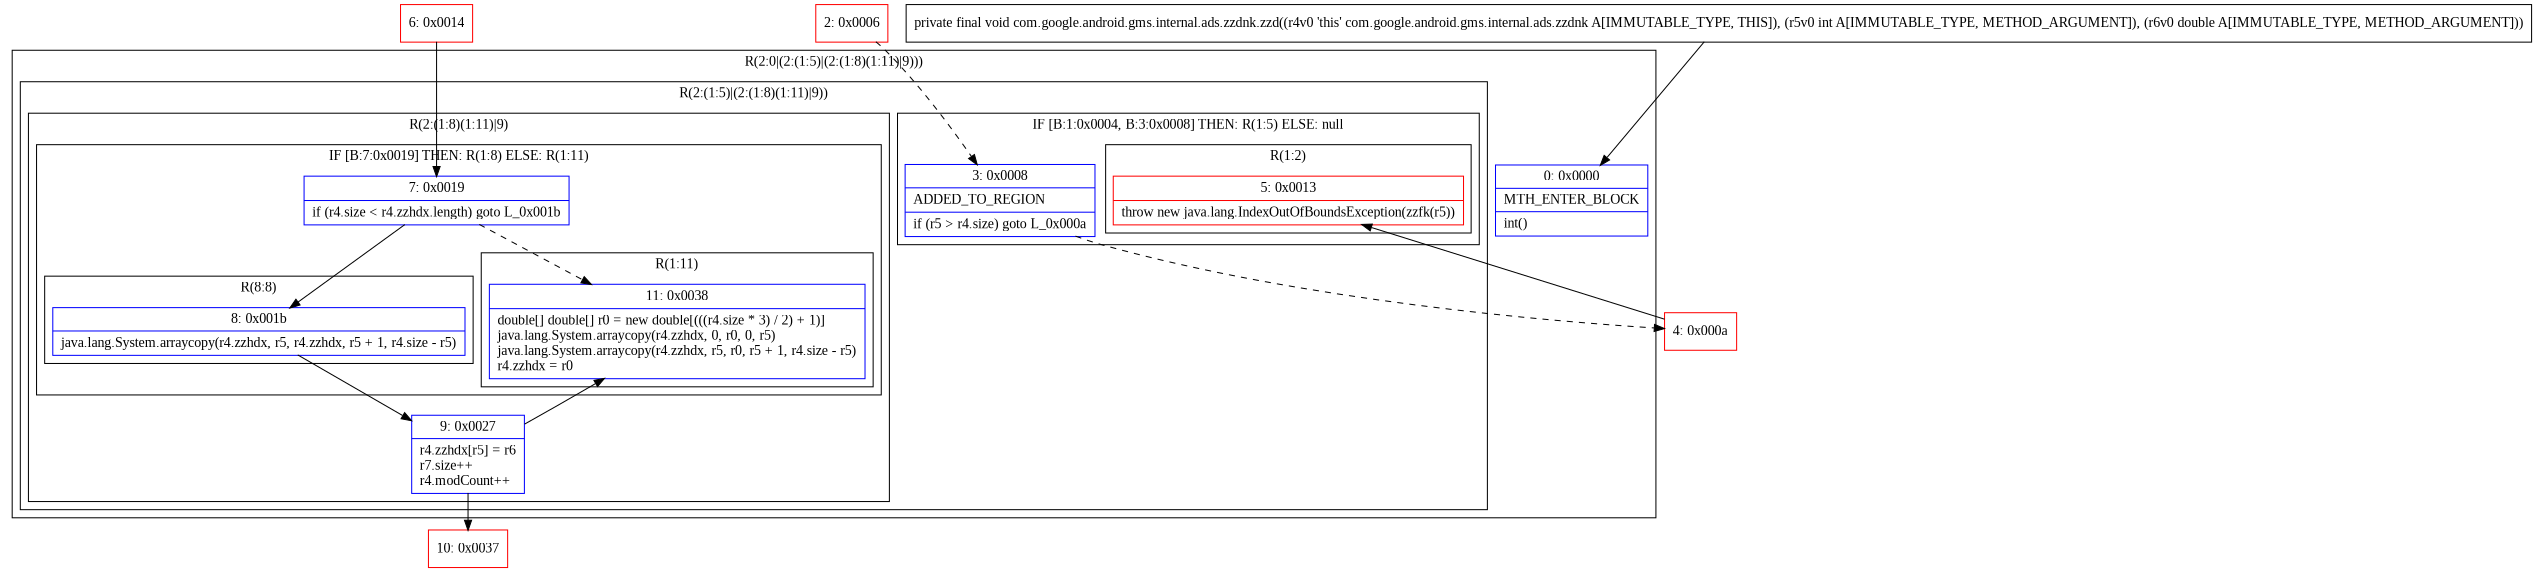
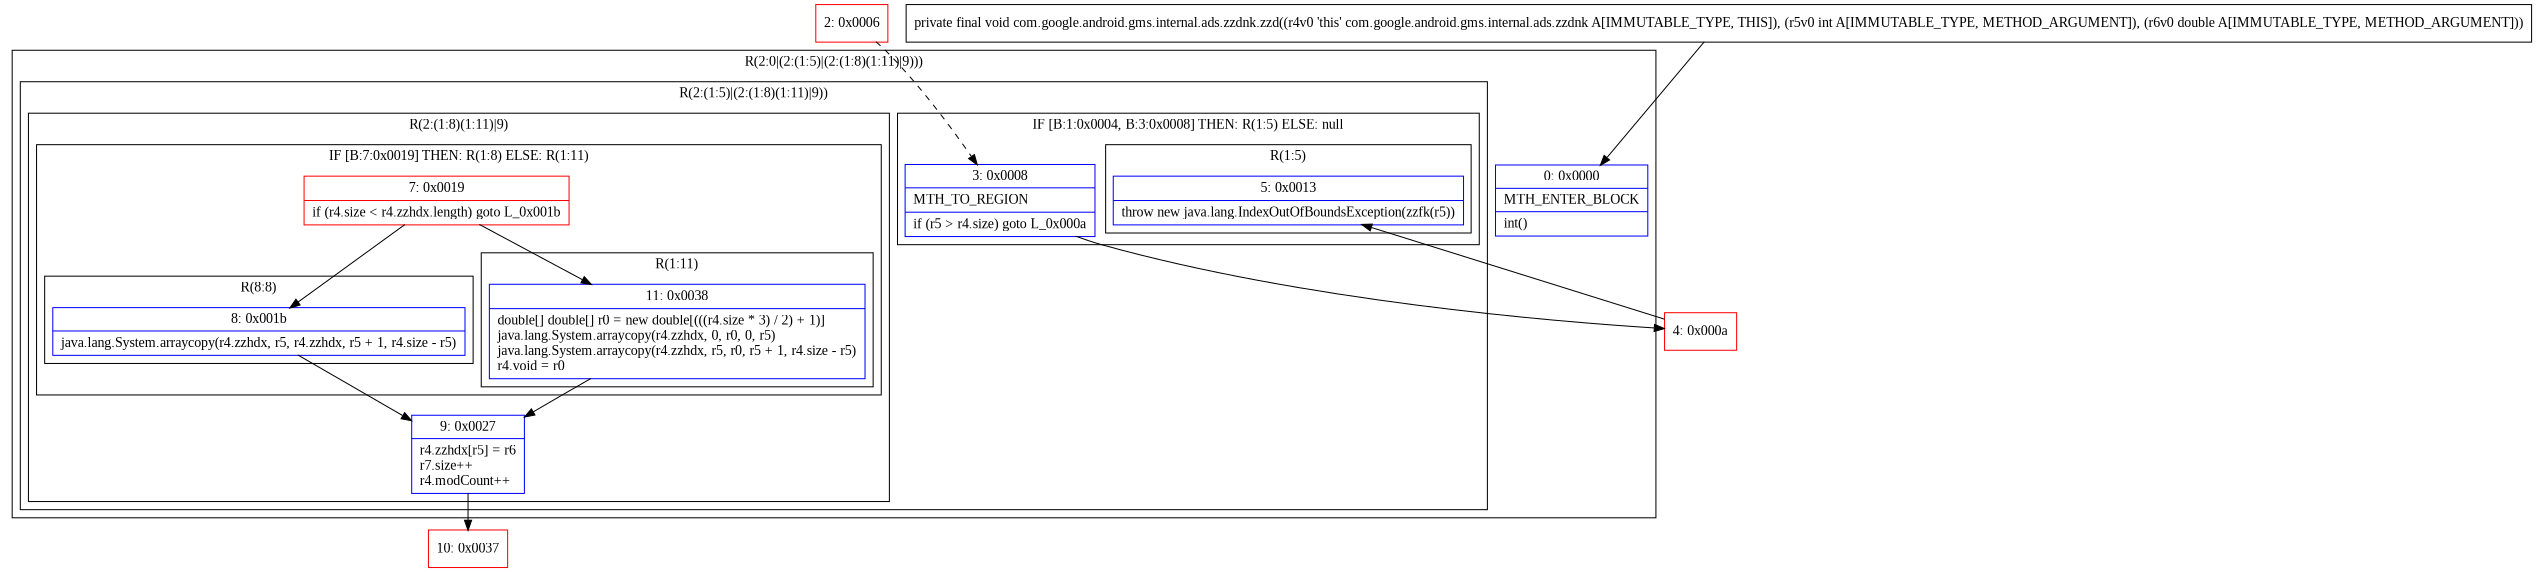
node "6: 0x0014": removed
cluster "R(1:2)": label "R(1:2)" -> "R(1:5)"
node "3: 0x0008": text "ADDED_TO_REGION" -> "MTH_TO_REGION"
node "7: 0x0019": color blue -> red
node "5: 0x0013": color red -> blue
edge "7: 0x0019" -> "11: 0x0038": style dashed -> solid
edge "3: 0x0008" -> "4: 0x000a": style dashed -> solid
node "11: 0x0038": text "r4.zzhdx = r0" -> "r4.void = r0"
edge "9: 0x0027" -> "11: 0x0038": reversed
